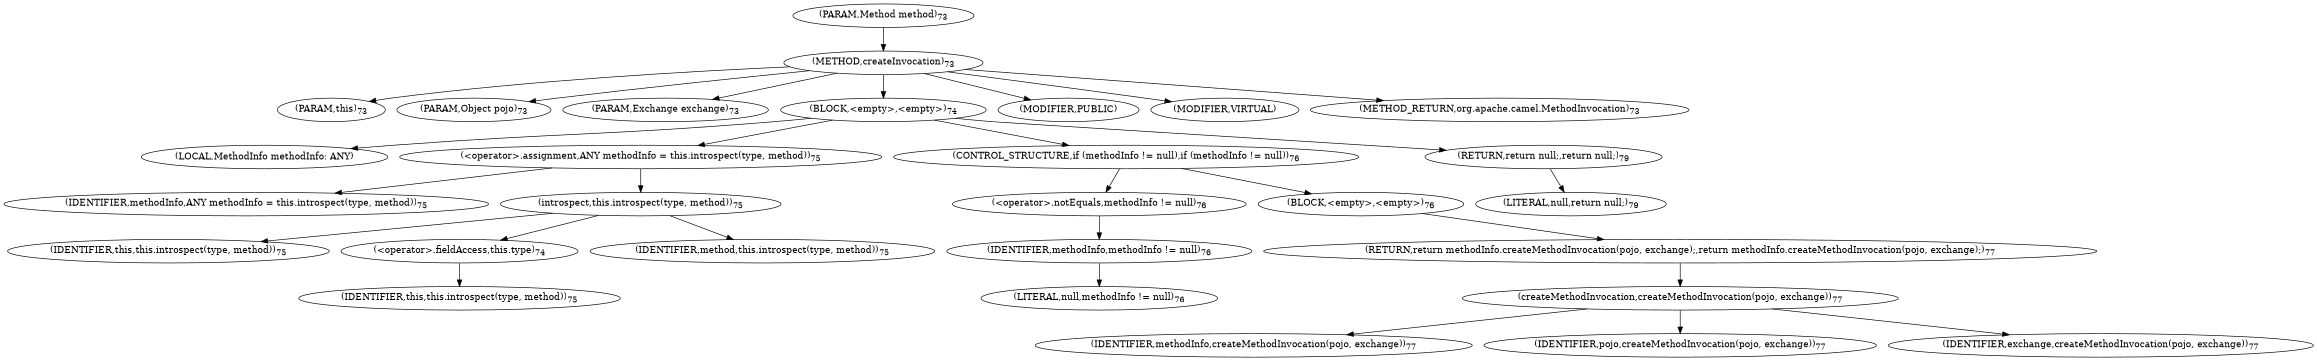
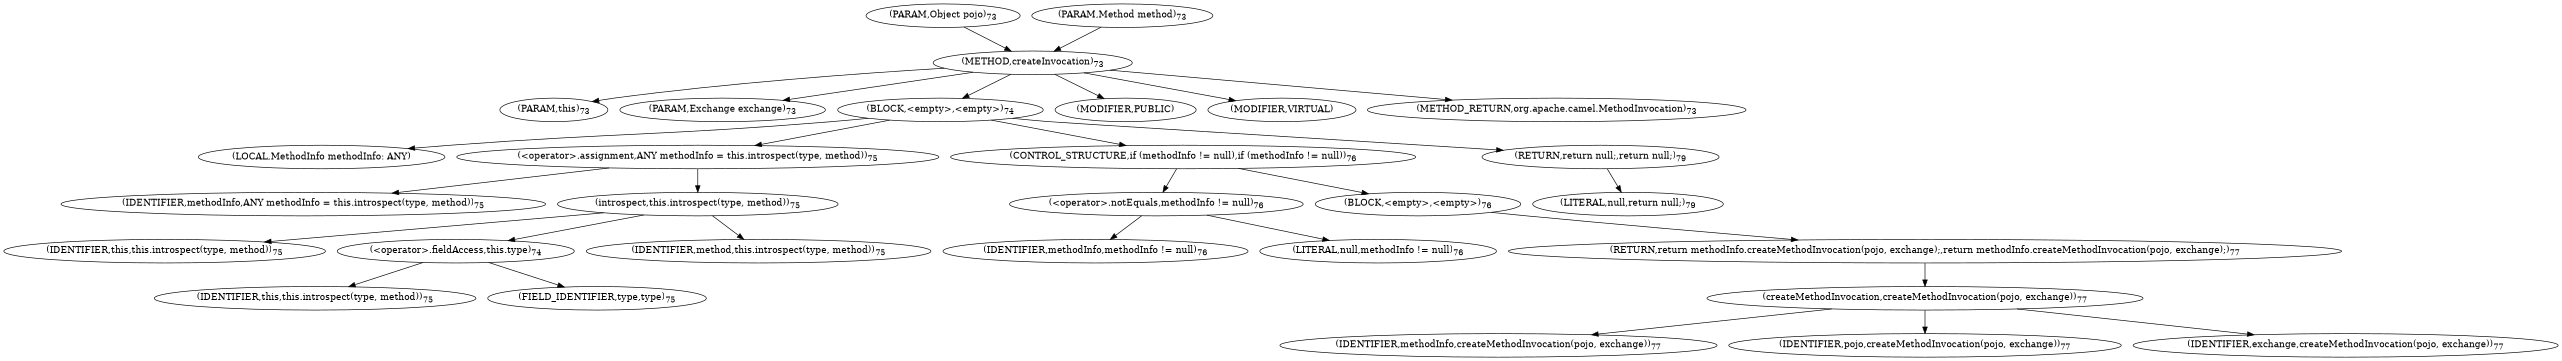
edge "(METHOD,createInvocation)" -> "(PARAM,Object pojo)": reversed
edge "(IDENTIFIER,methodInfo,methodInfo != null)" -> "(LITERAL,null,methodInfo != null)": now "(<operator>.notEquals,methodInfo != null)" -> "(LITERAL,null,methodInfo != null)"
node "(FIELD_IDENTIFIER,type,type)": added
